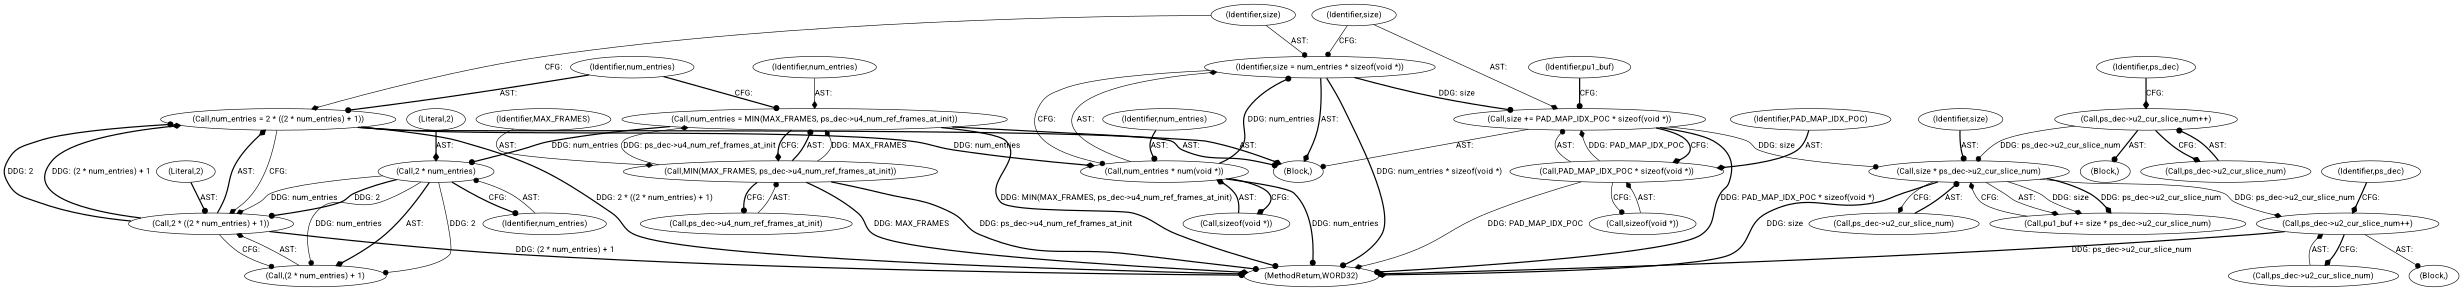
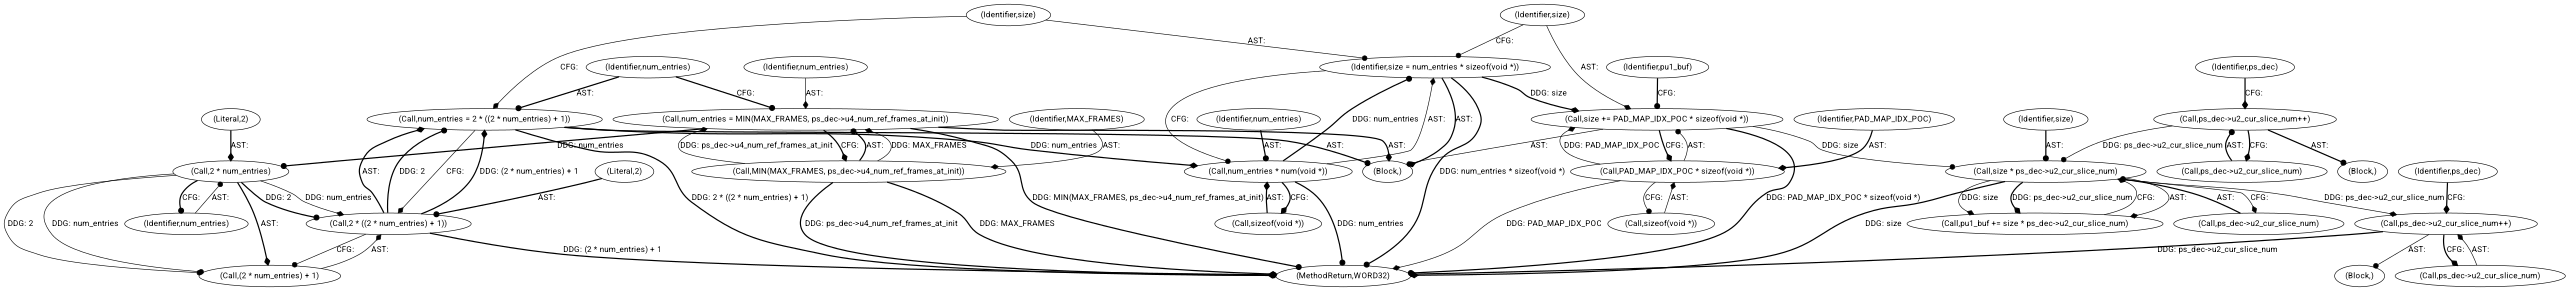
edge "(Identifier,size = num_entries * sizeof(void *))" -> "(Call,size += PAD_MAP_IDX_POC * sizeof(void *))": arrowhead dot -> diamond
node "(Call,ps_dec->u4_num_ref_frames_at_init)": removed
